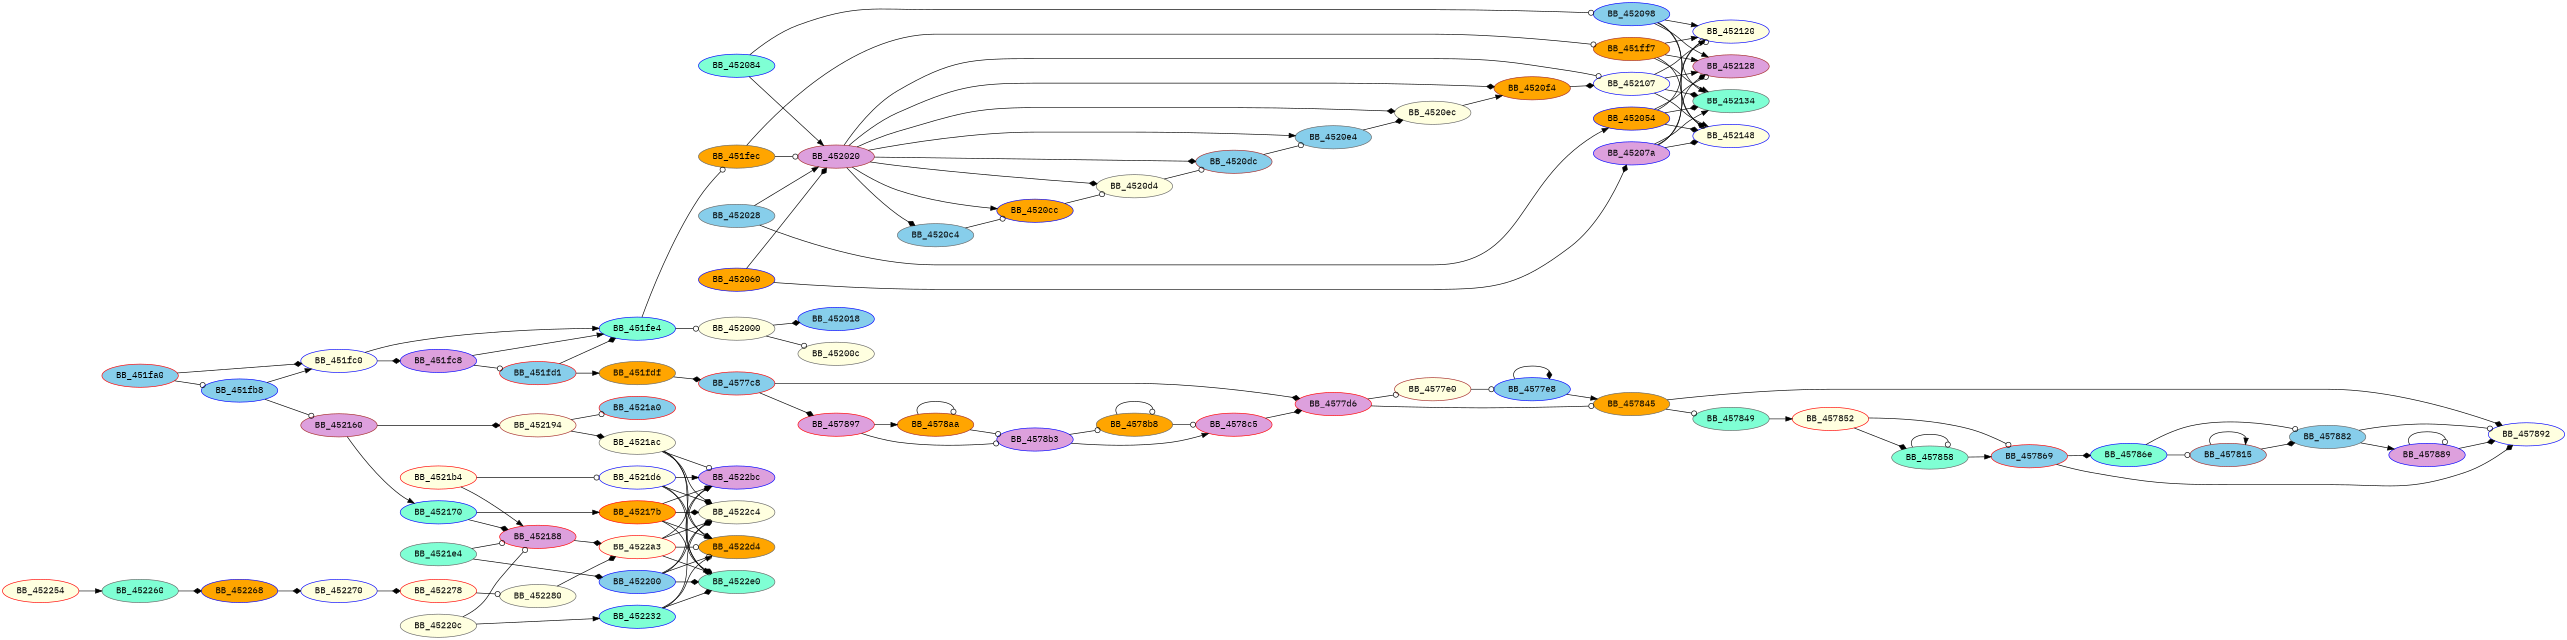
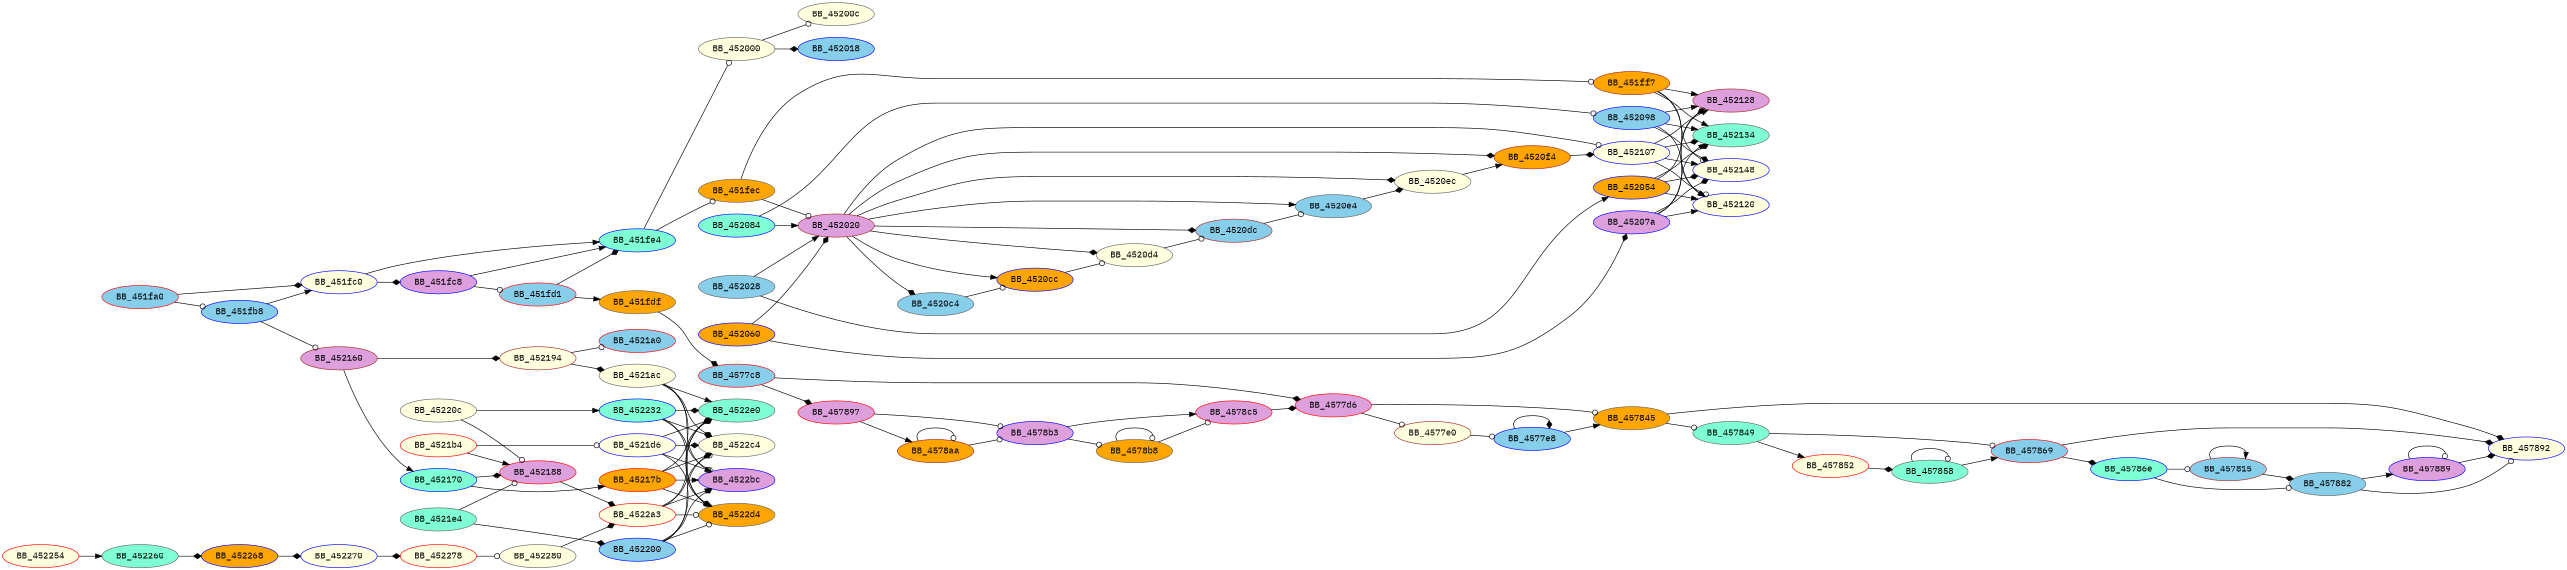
edge "BB_45207a" -> "BB_452120": arrowhead odot -> normal
edge "BB_457852" -> "BB_457869": now "BB_457849" -> "BB_457869"
edge "BB_452232" -> "BB_4522bc": added
